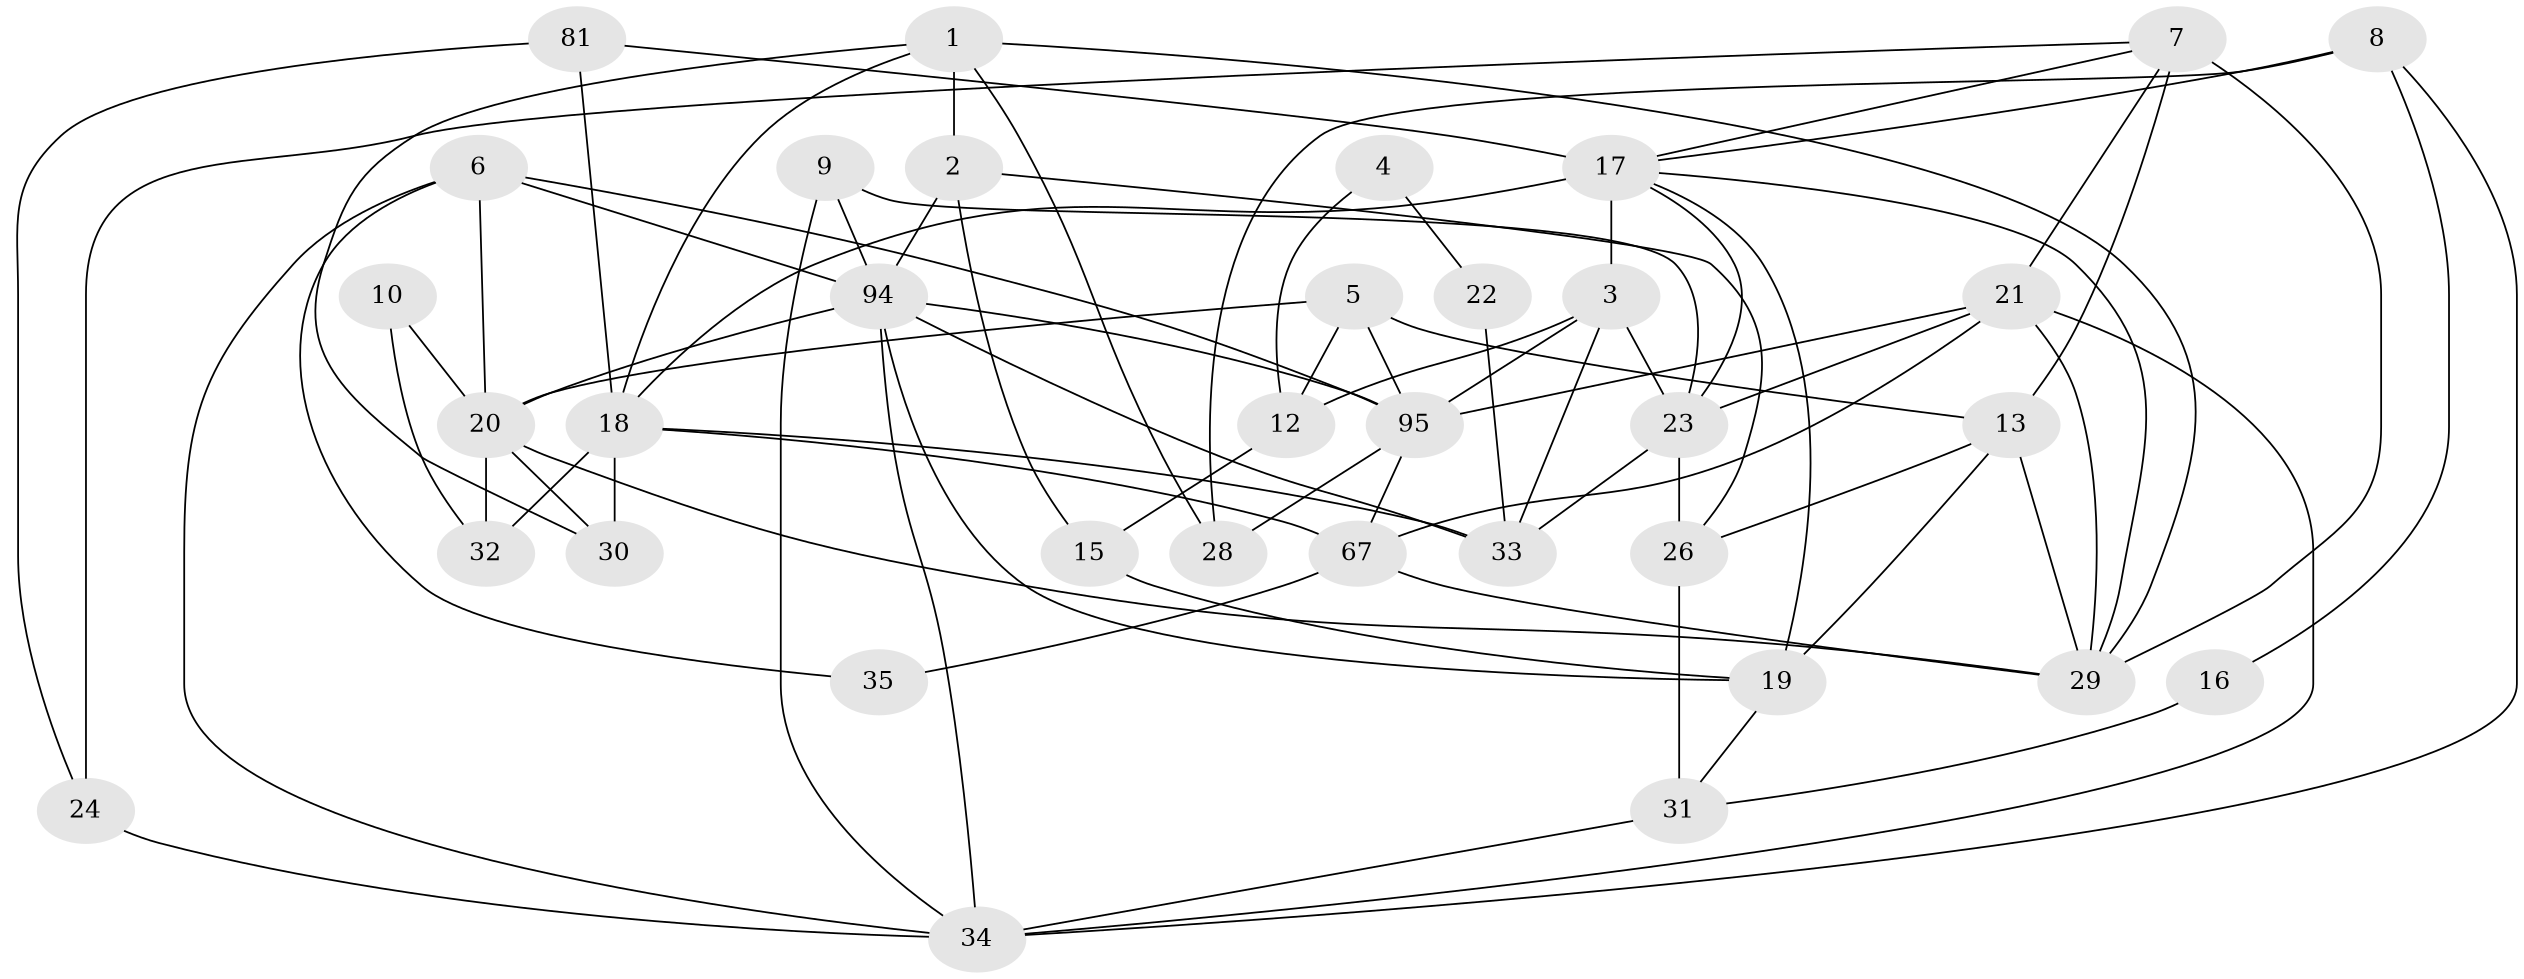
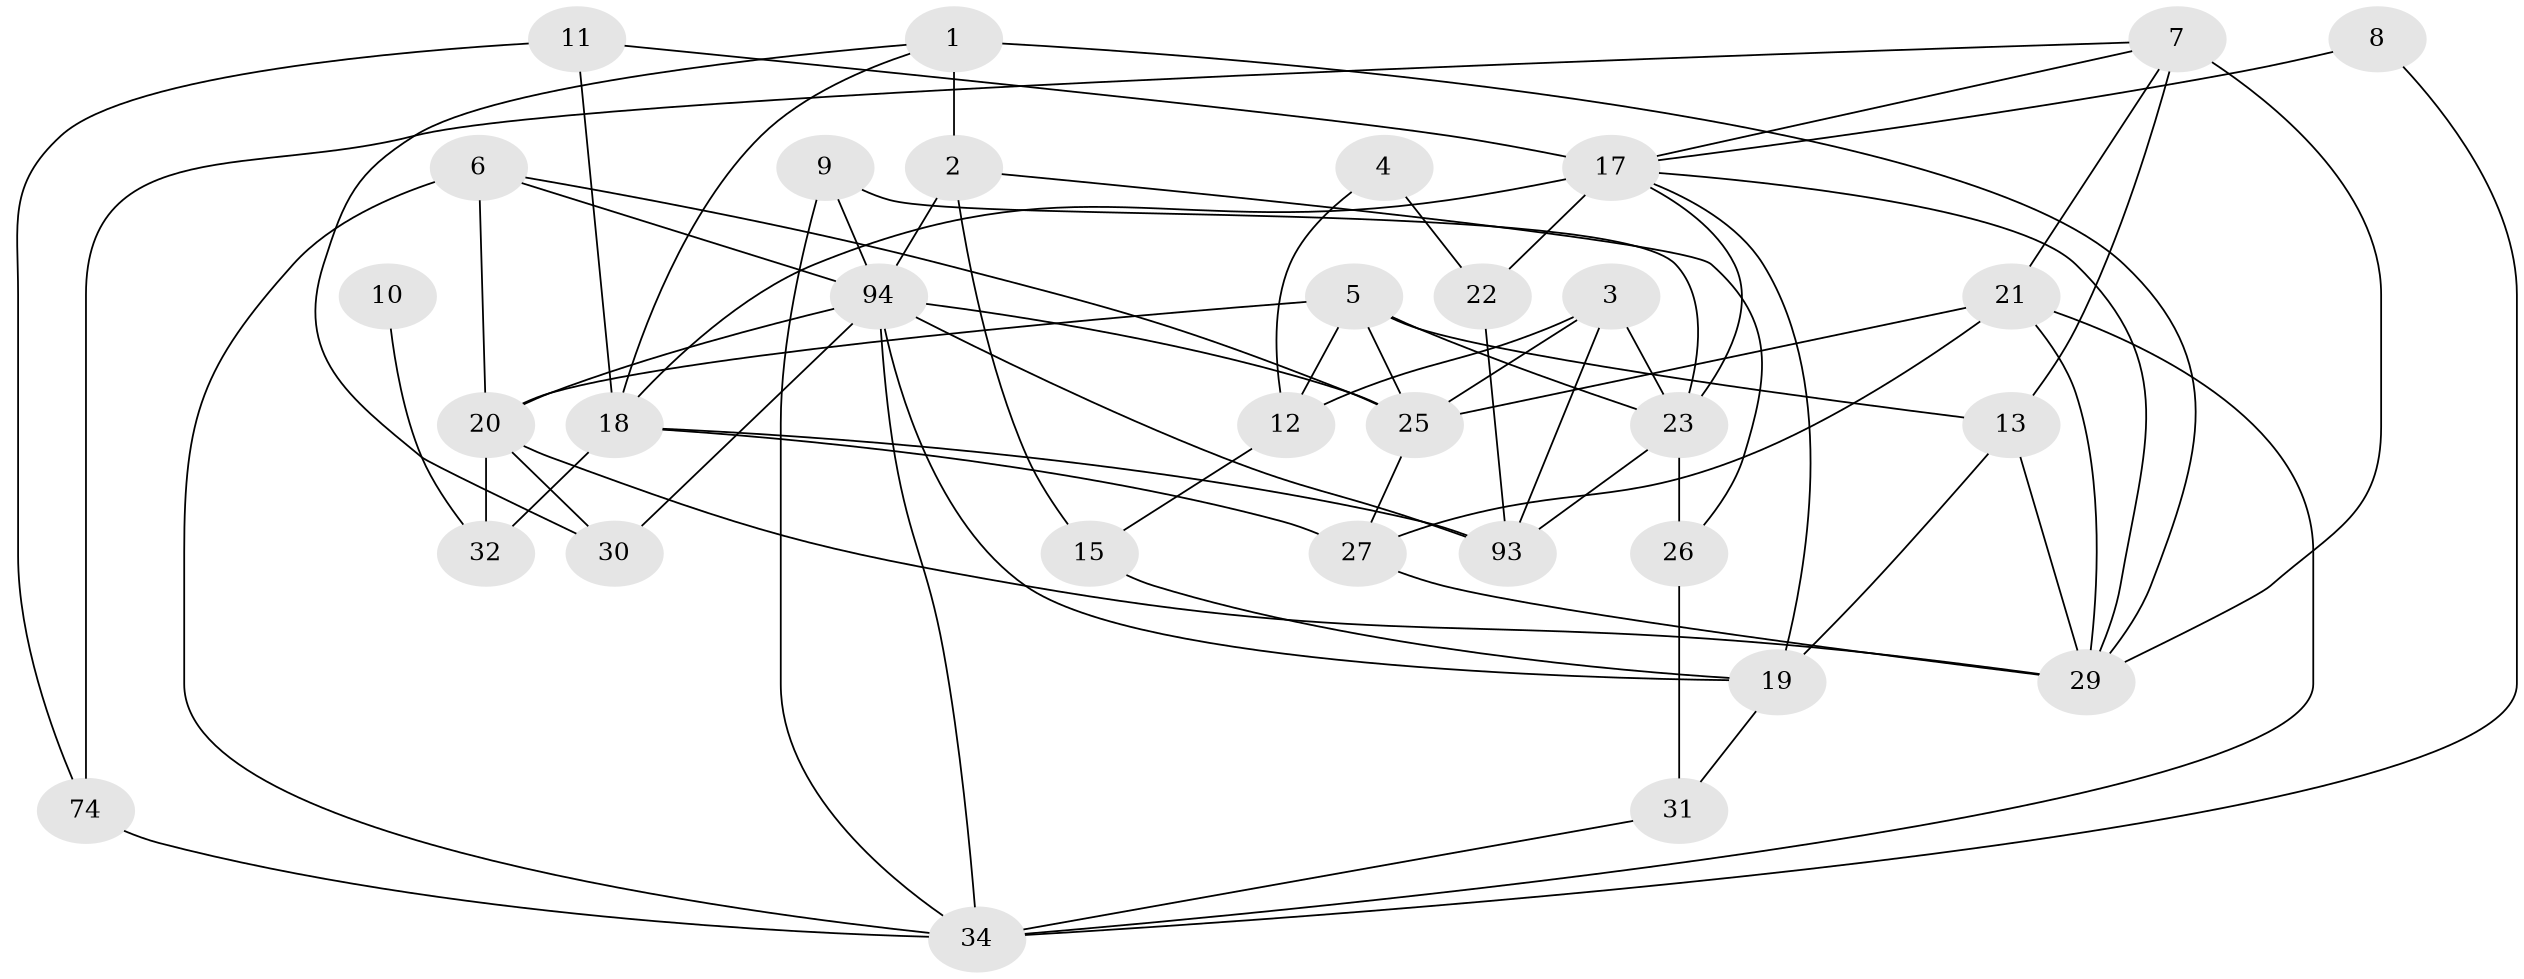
node "81": label "81" -> "11"
edge "17" -- "3": now "17" -- "22"
edge "10" -- "20": removed
edge "21" -- "23": now "5" -- "23"
node "95": label "95" -> "25"
edge "13" -- "26": removed
edge "18" -- "30": now "94" -- "30"
node "28": removed
node "67": label "67" -> "27"
node "33": label "33" -> "93"
node "35": removed
node "16": removed
node "24": label "24" -> "74"
